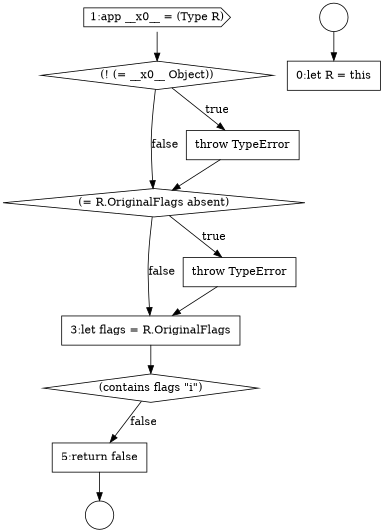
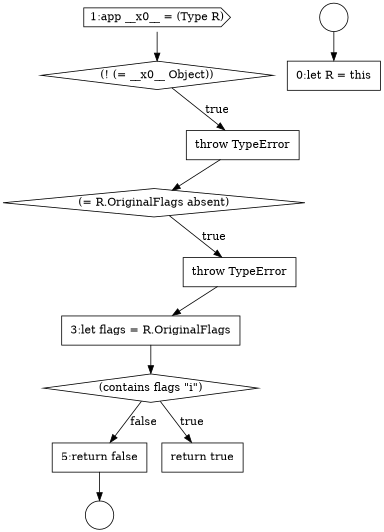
edge "(! (= __x0__ Object))" -> "(= R.OriginalFlags absent)": removed, label "false"
edge "(= R.OriginalFlags absent)" -> "3:let flags = R.OriginalFlags": removed, label "false"
node "return true": added
